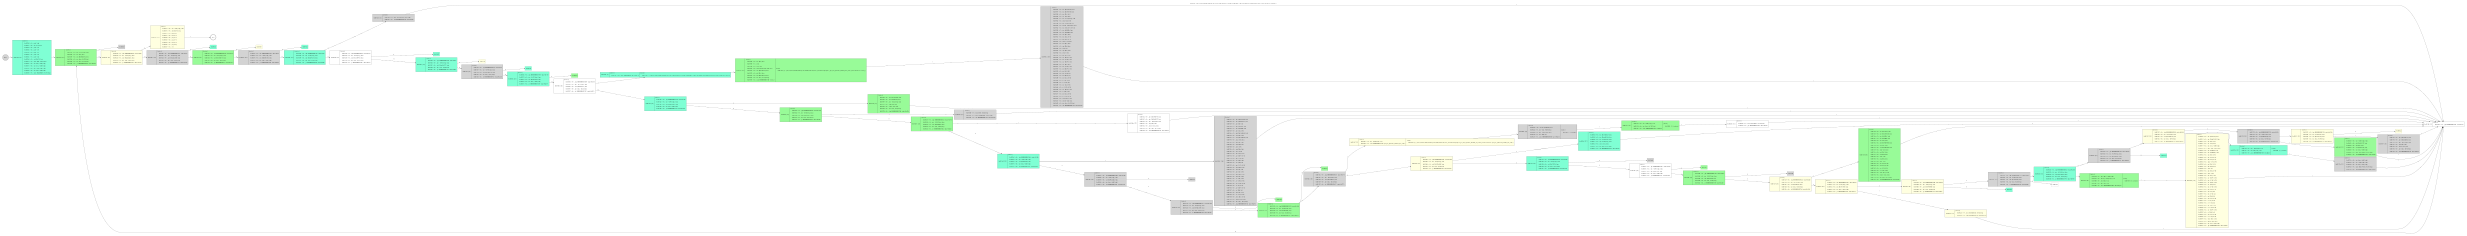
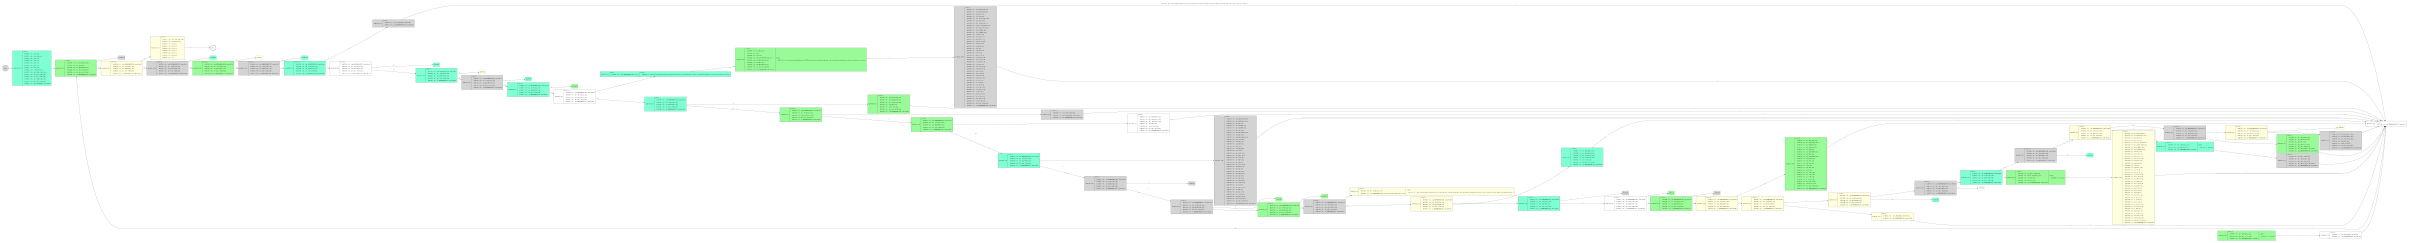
node "0x401a60 [23]": removed
